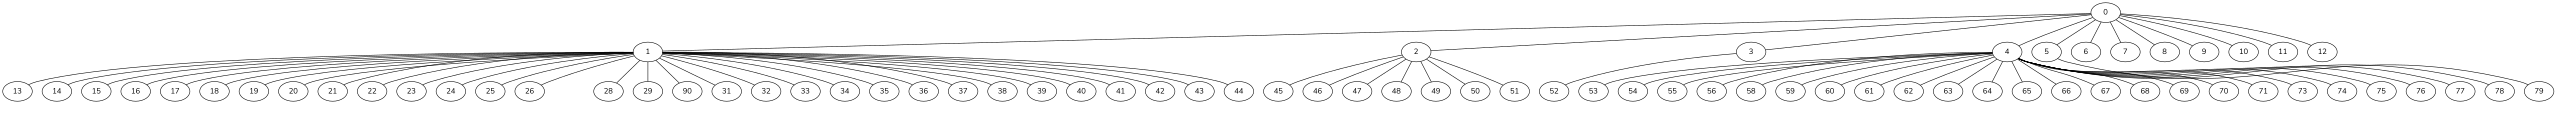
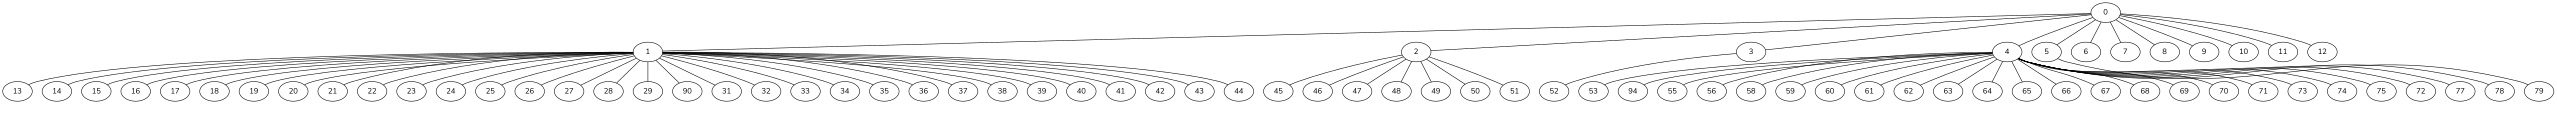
node "27": added
node "54": label "54" -> "94"
node "76": label "76" -> "72"
